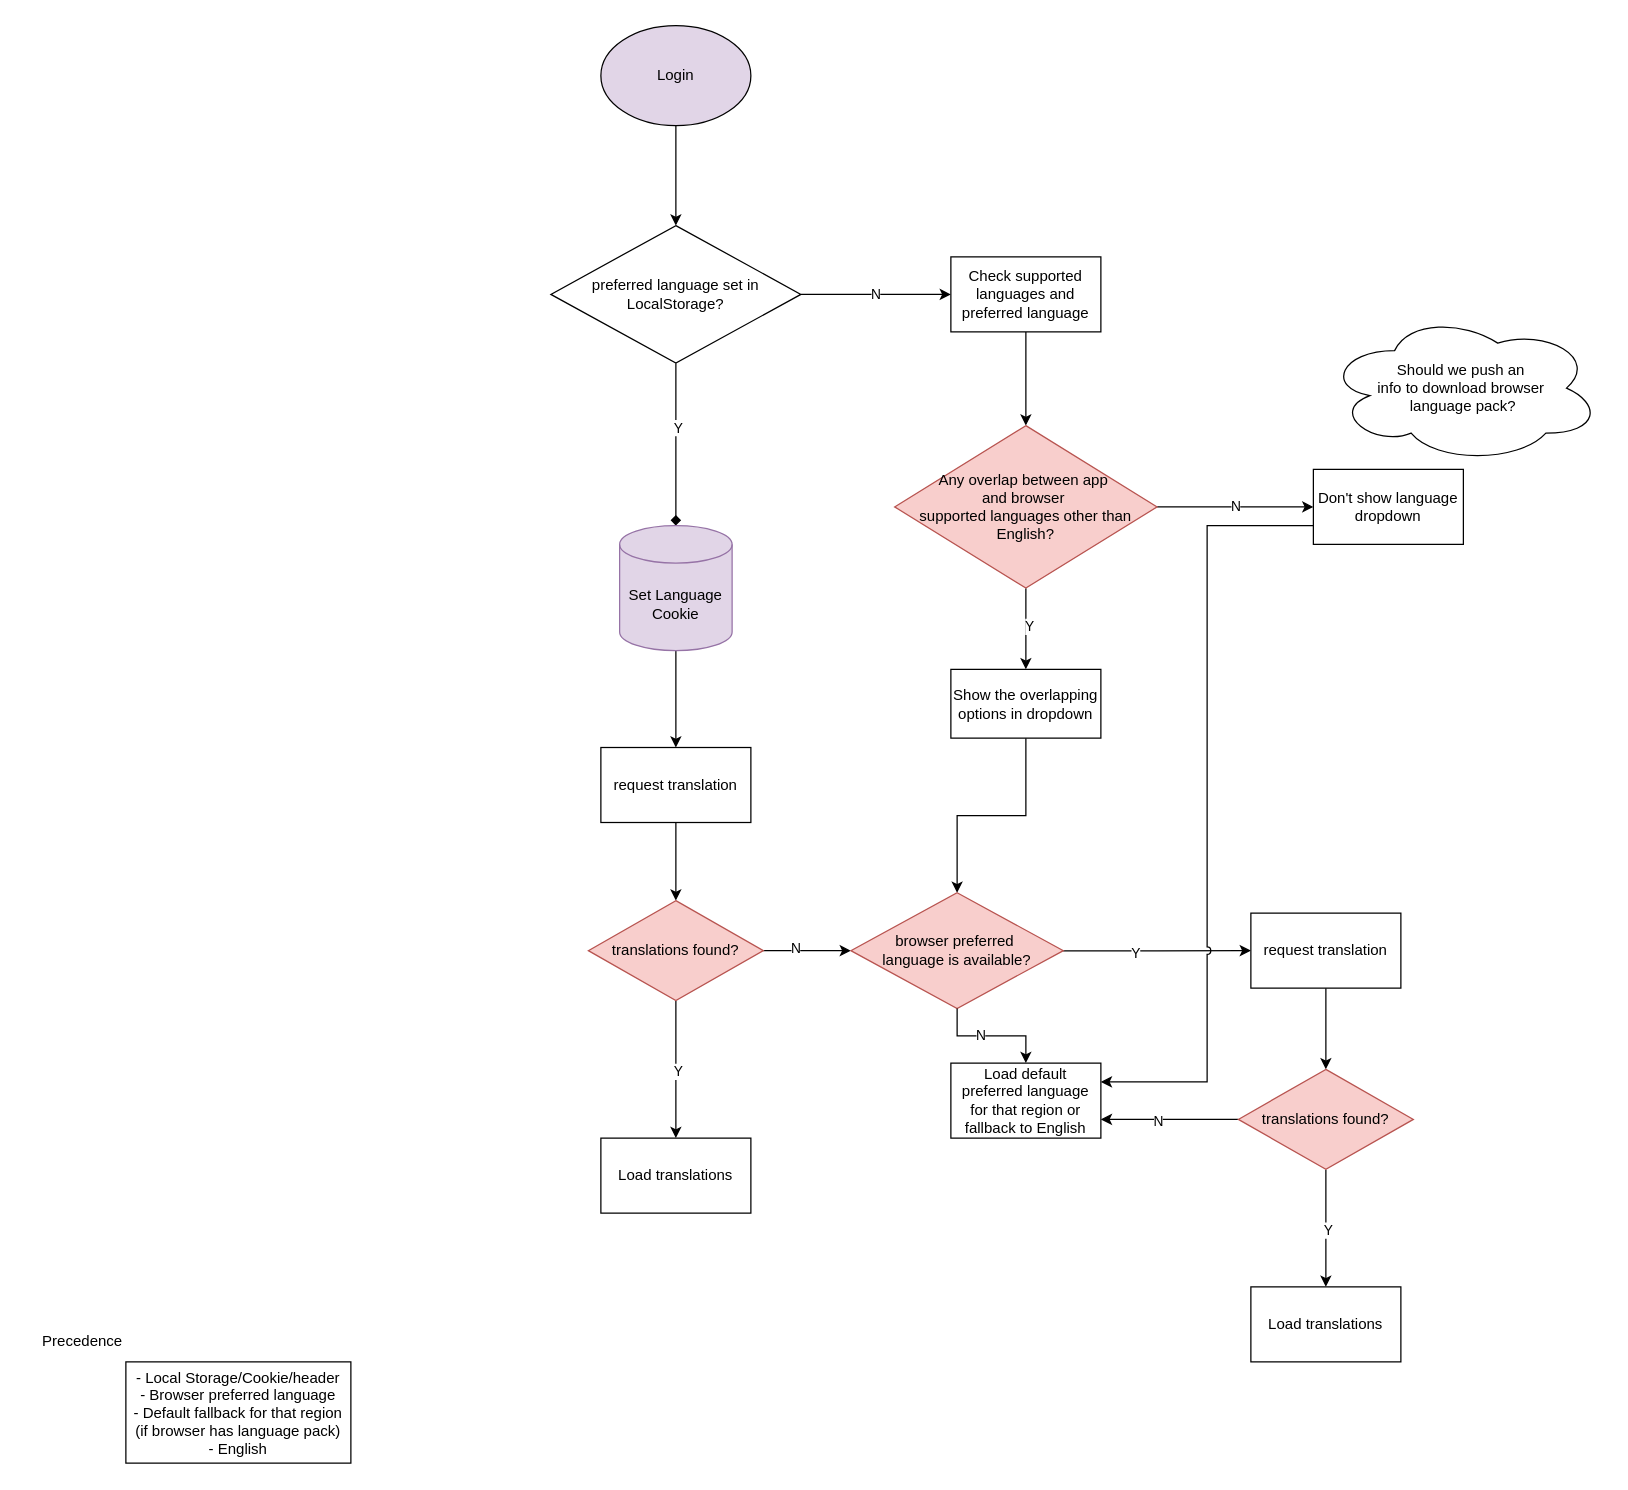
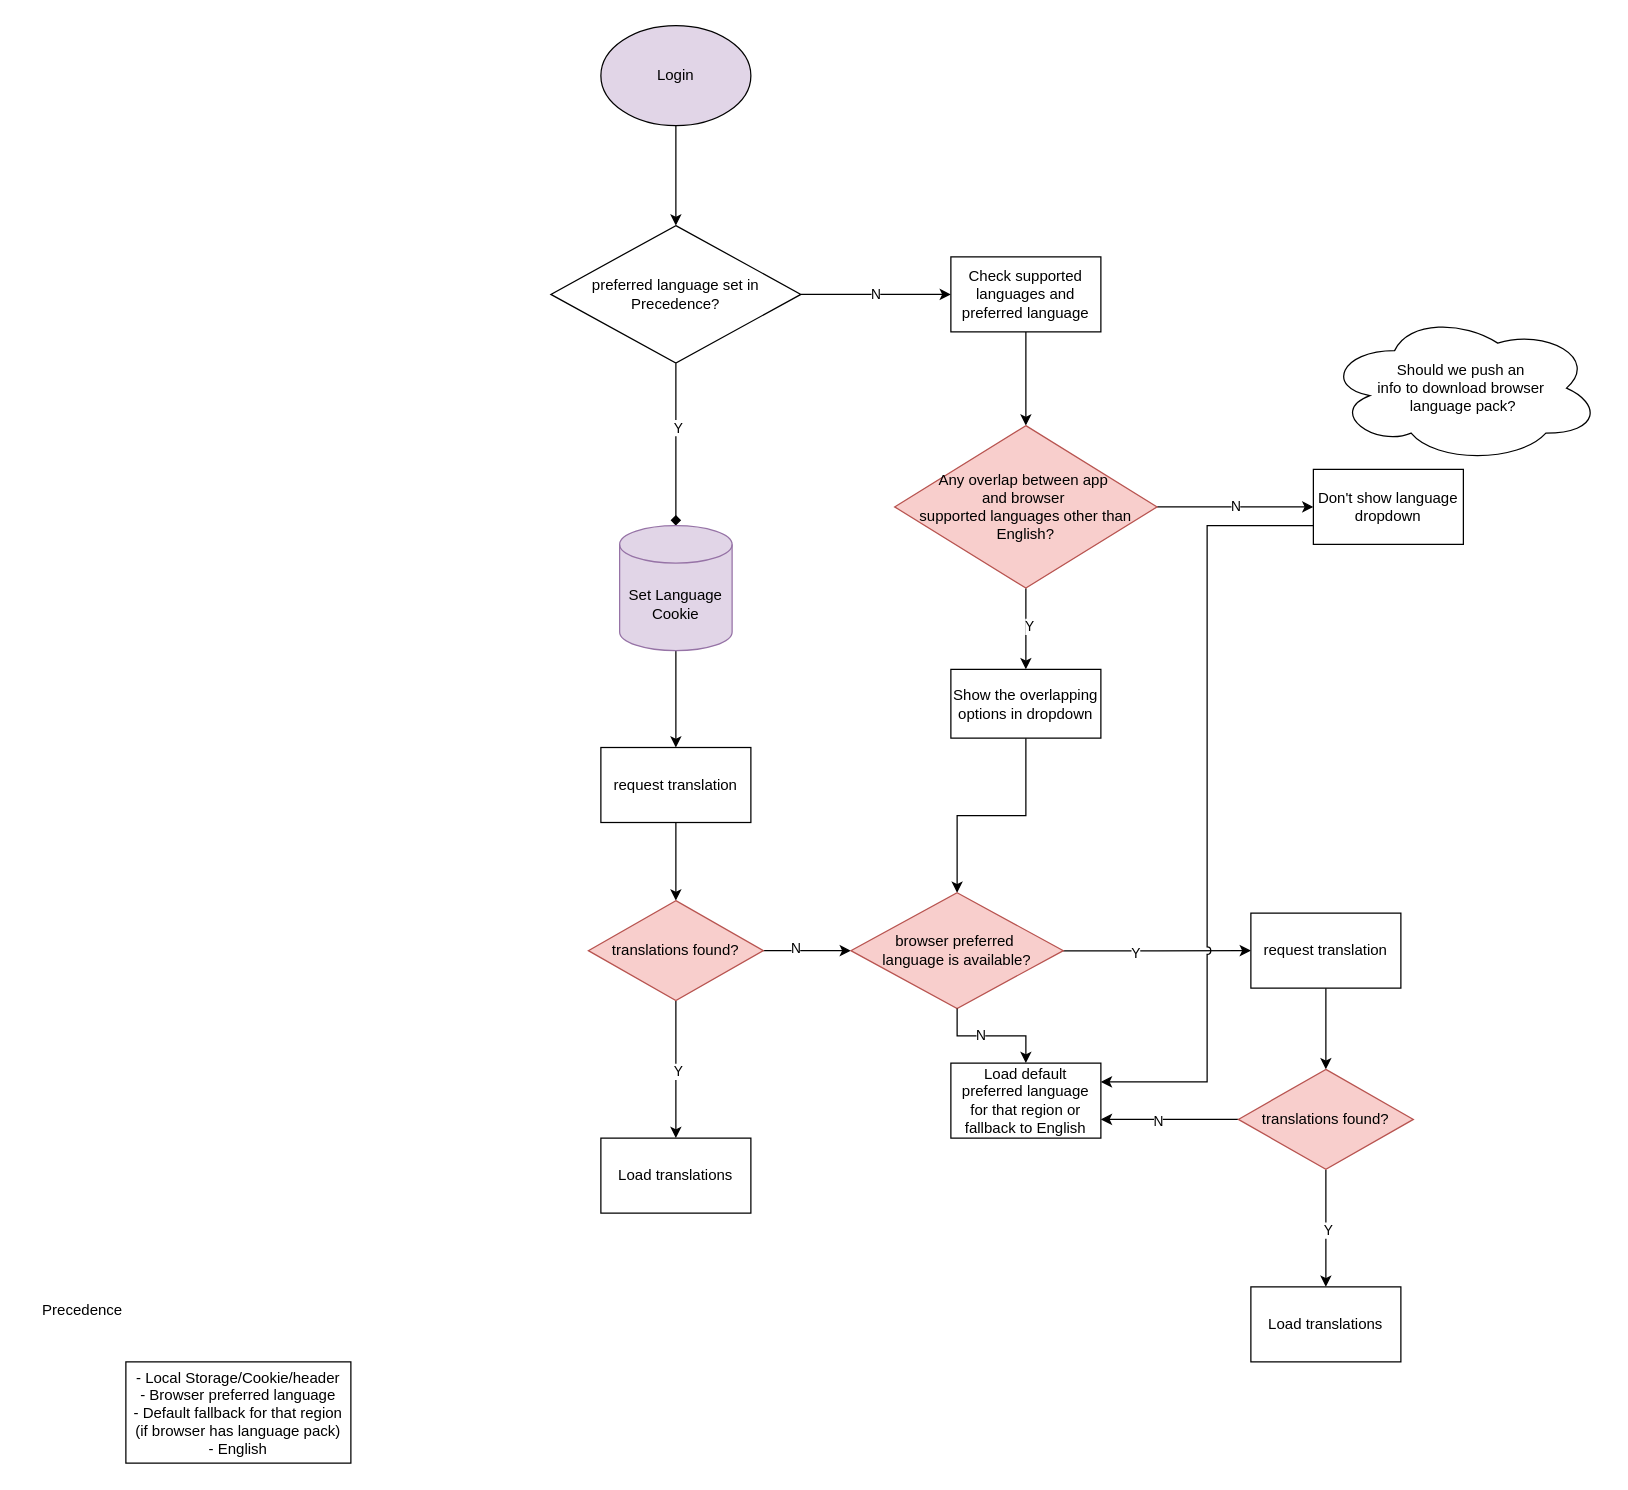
node "preferred language set in LocalStorage?": label "preferred language set in LocalStorage?" -> "preferred language set in Precedence?"
node "Precedence": moved (82, 1342) -> (82, 1311)
